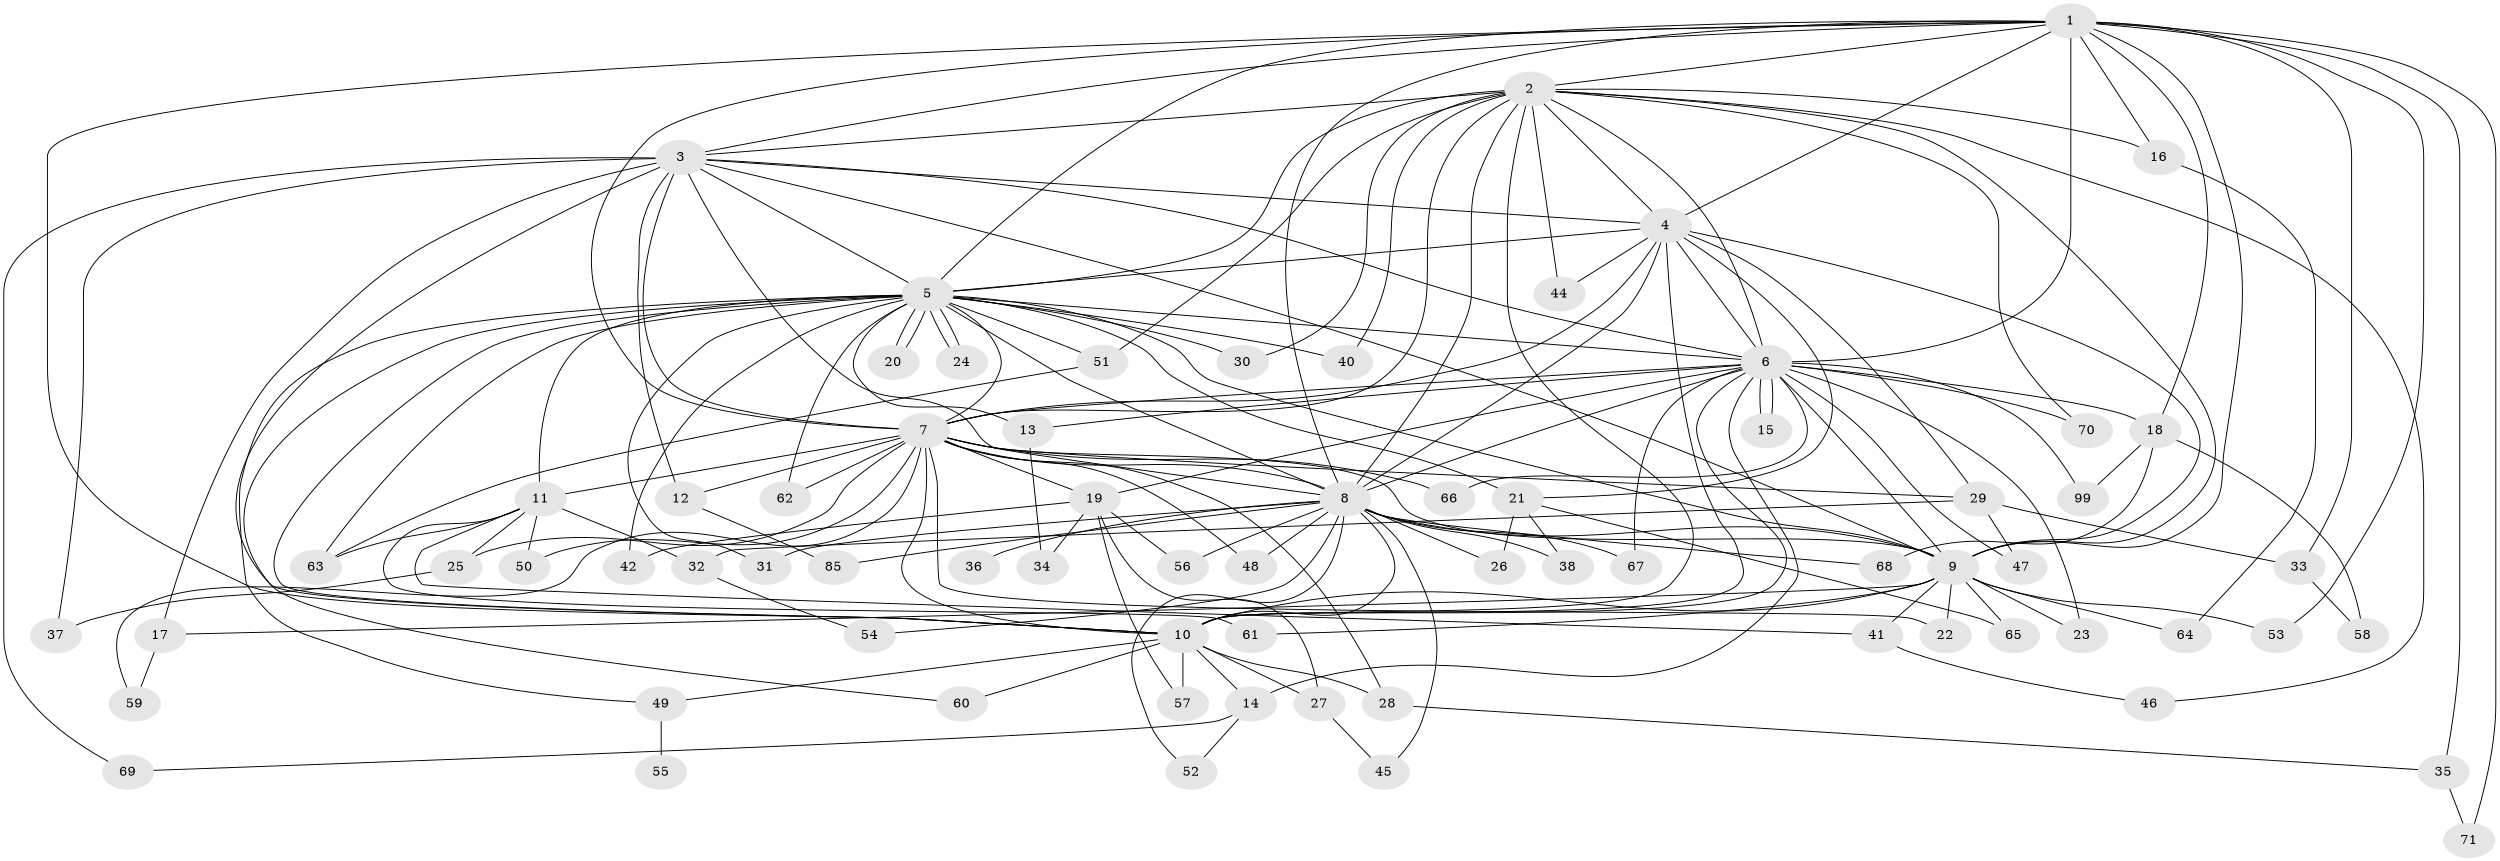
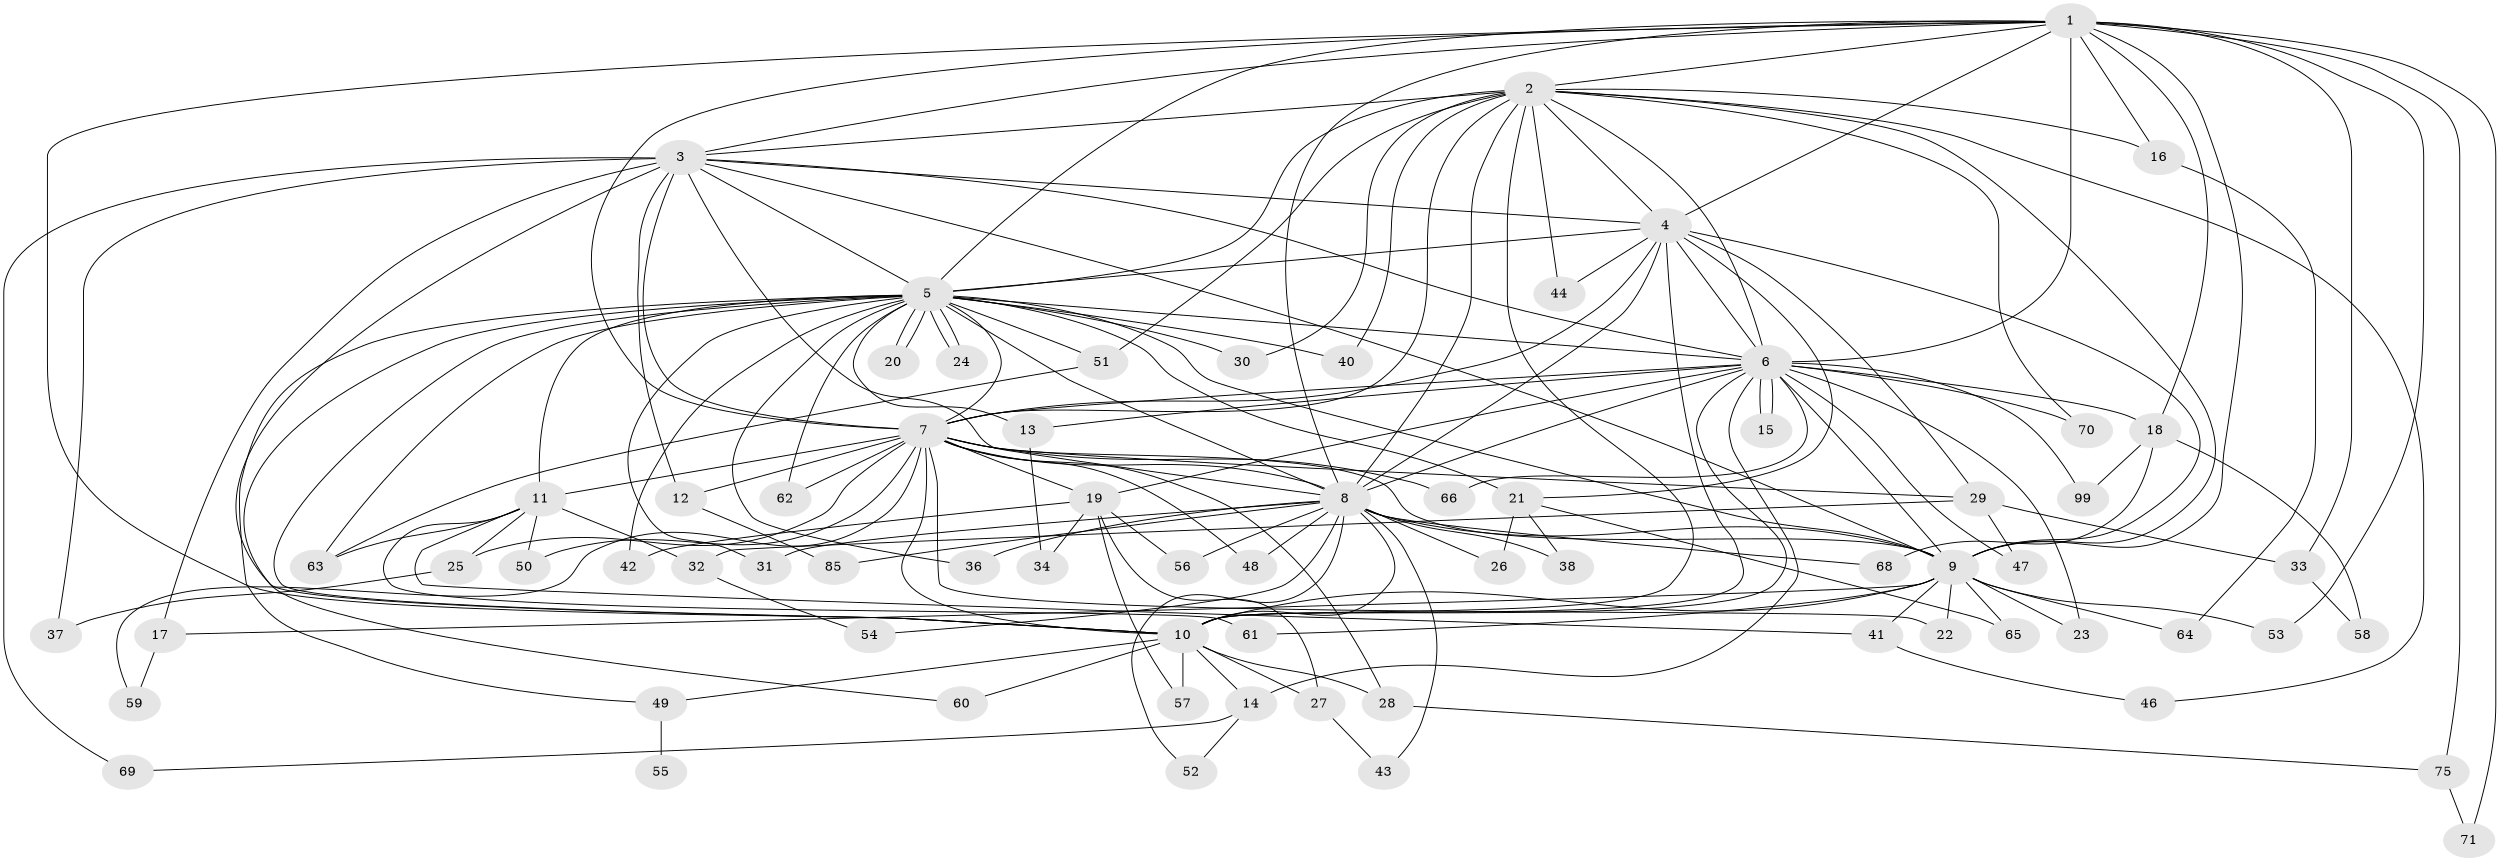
edge "5" -- "36": added
node "67": removed
node "45": label "45" -> "43"
node "35": label "35" -> "75"
